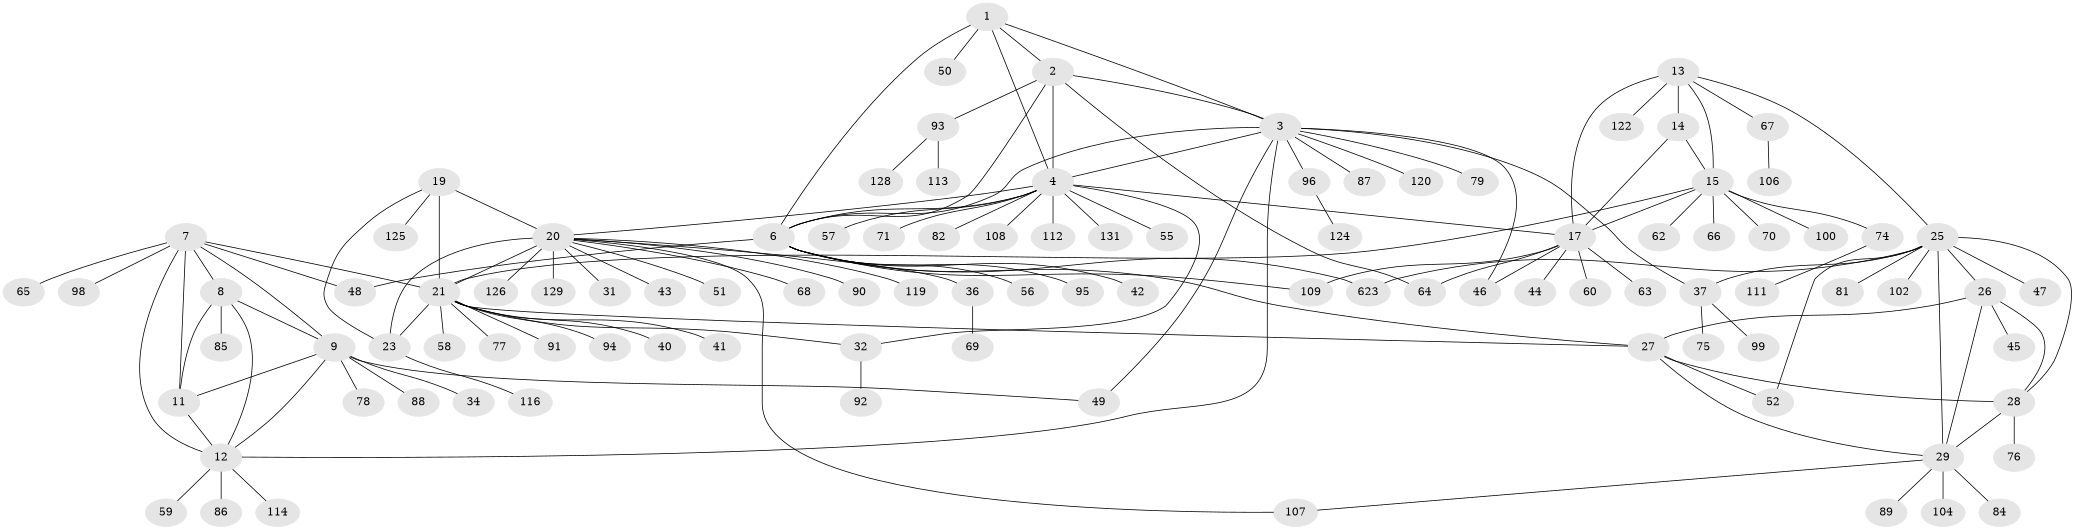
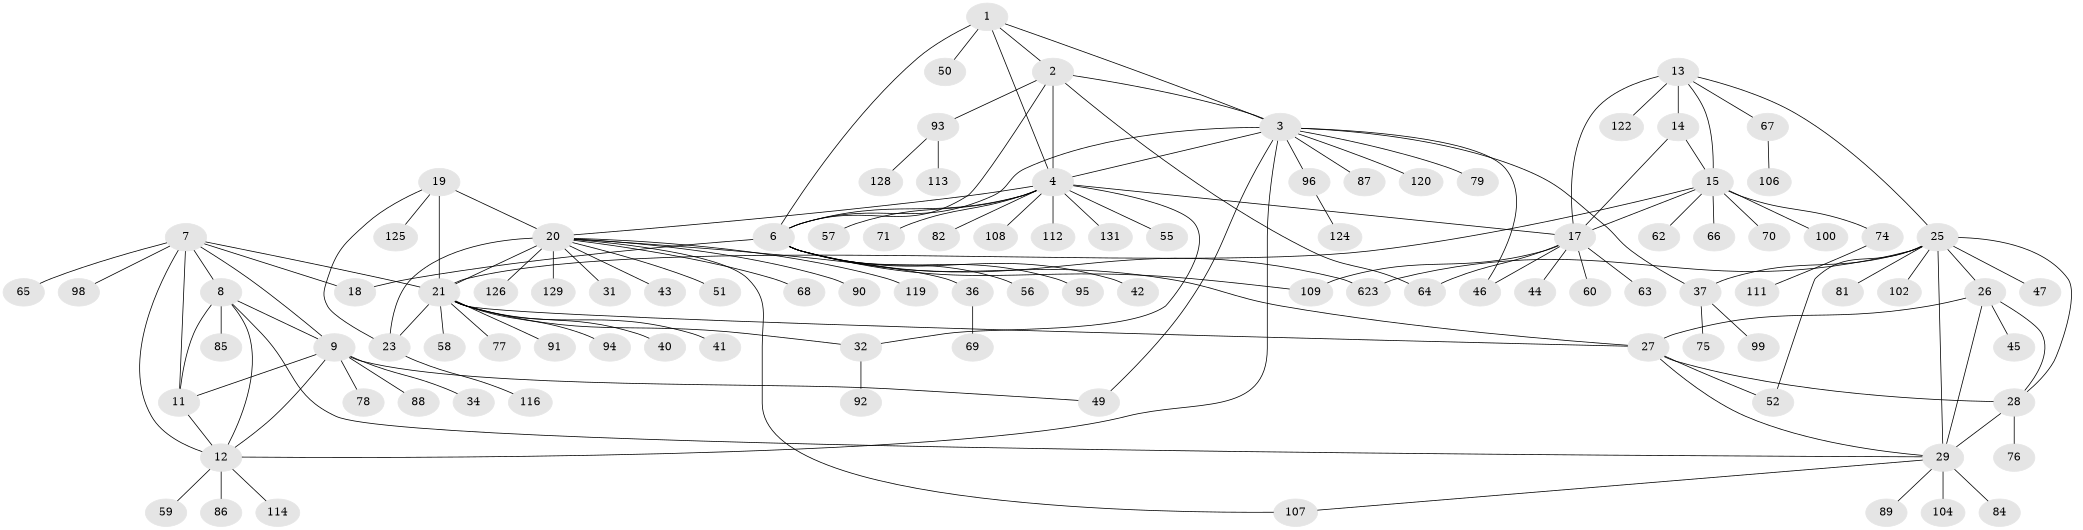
node "48": label "48" -> "18"
edge "8" -- "29": added
